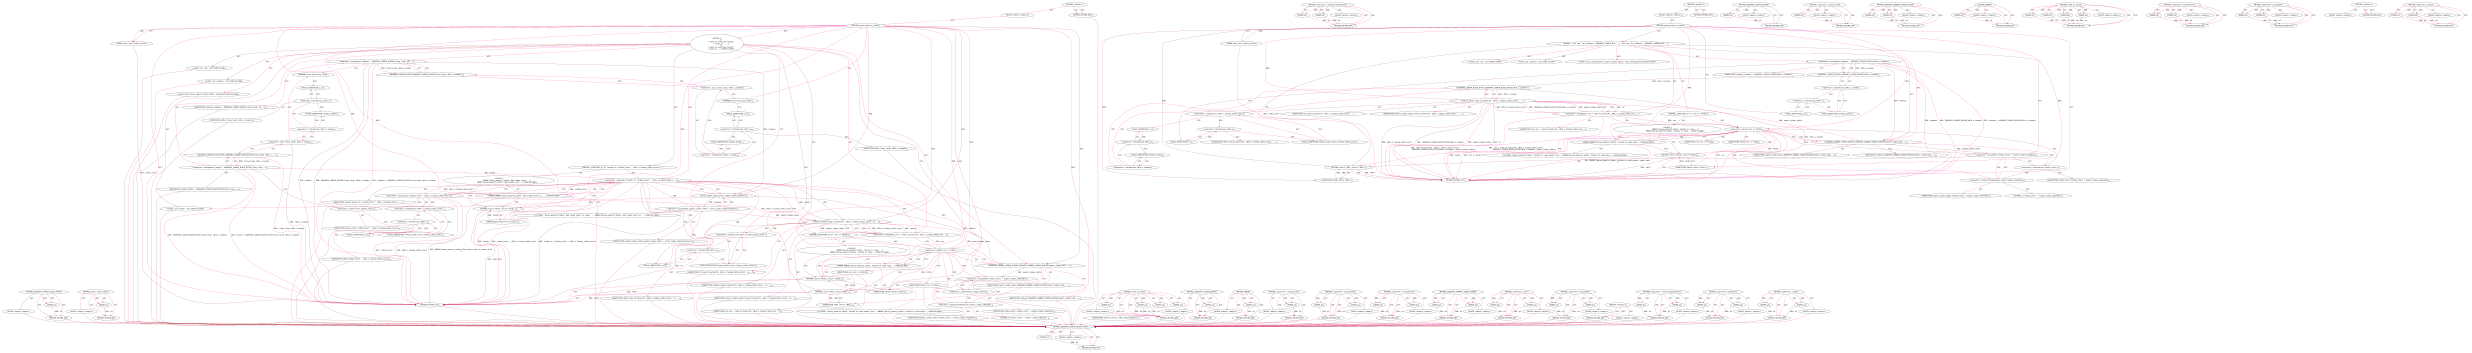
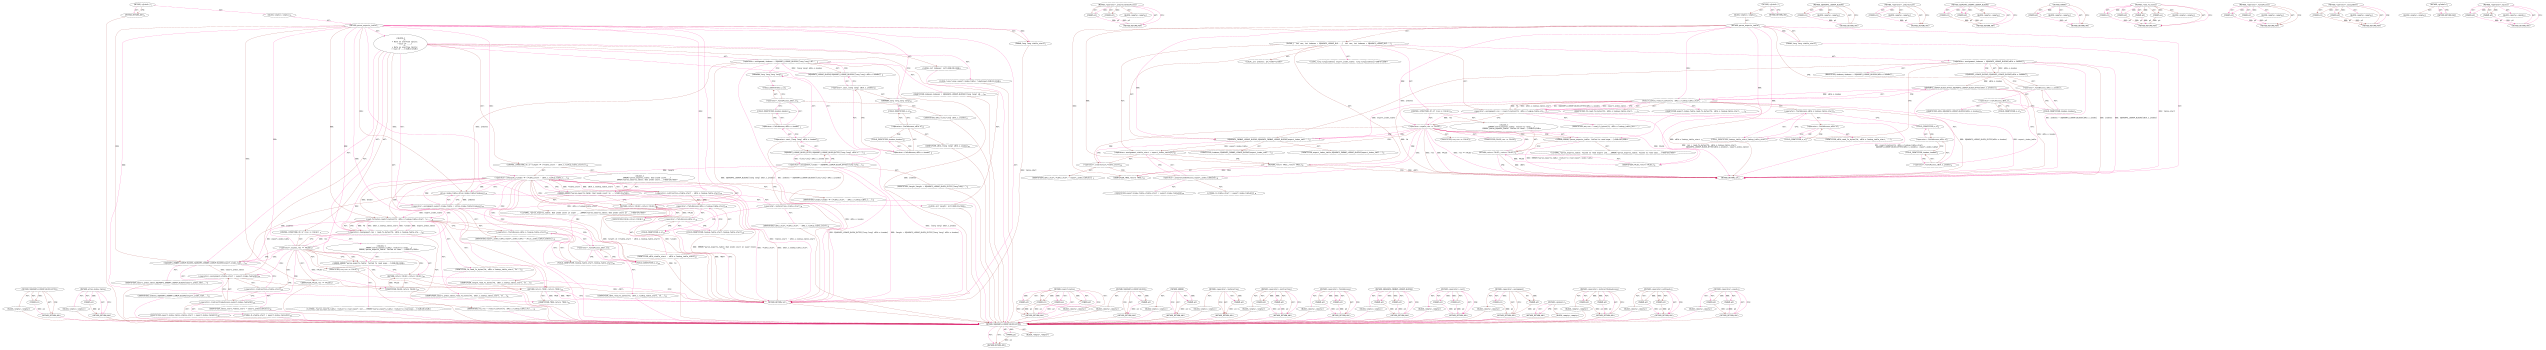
node "<(LOCAL,int res: int)<SUB>3</SUB>>": removed
node "<(LOCAL,int res: int)<SUB>9</SUB>>": removed
node "(IDENTIFIER,sBlk,SQUASHFS_LOOKUP_BLOCKS(sBlk.s.inodes))": added
node "(IDENTIFIER,indexes,alloc_index_table(indexes))": removed
